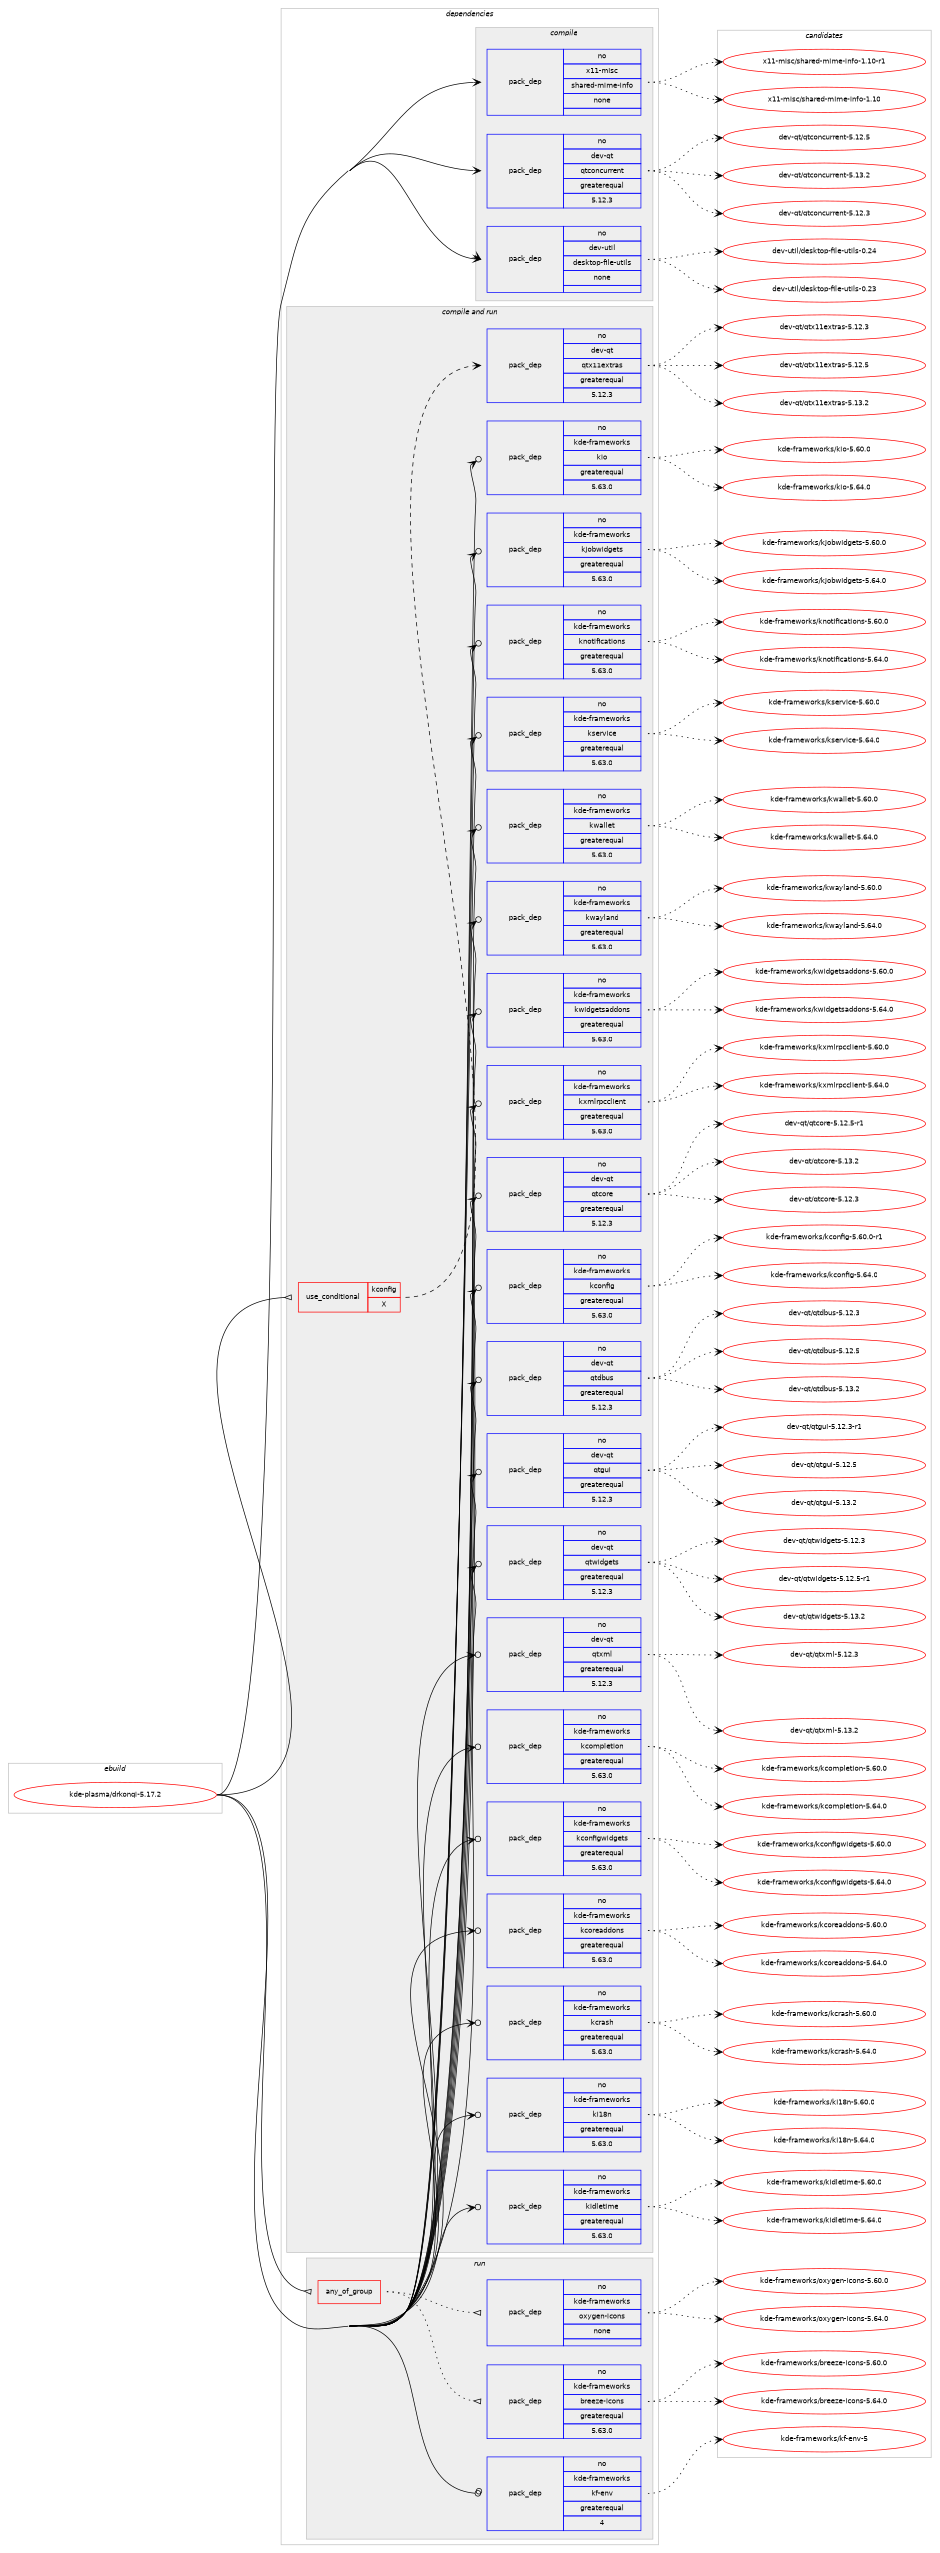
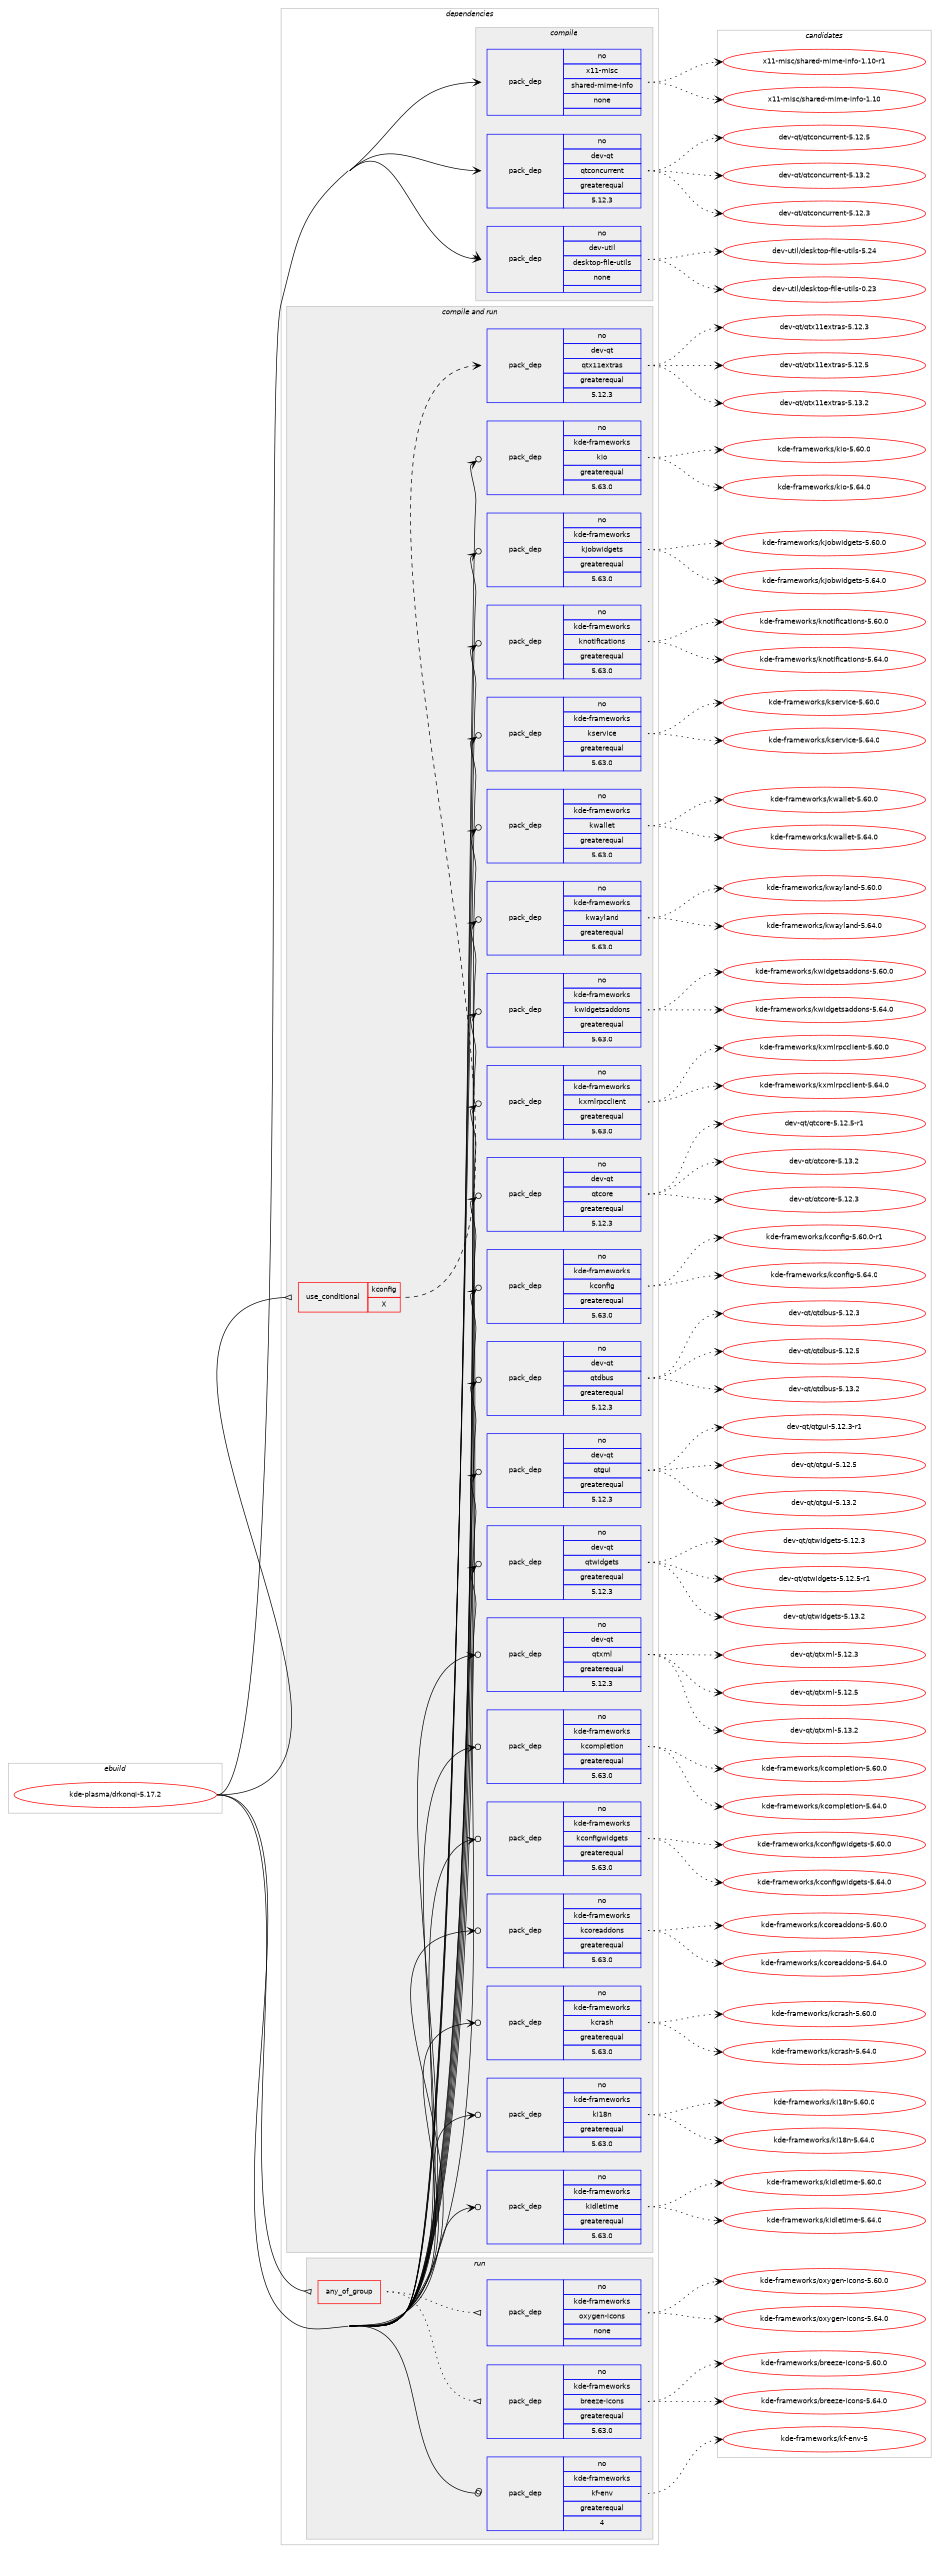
node "dev-util/desktop-file-utils-0.24": label "dev-util/desktop-file-utils-0.24" -> "dev-util/desktop-file-utils-5.24"
node "dev-qt/qtxml-5.12.5": added
